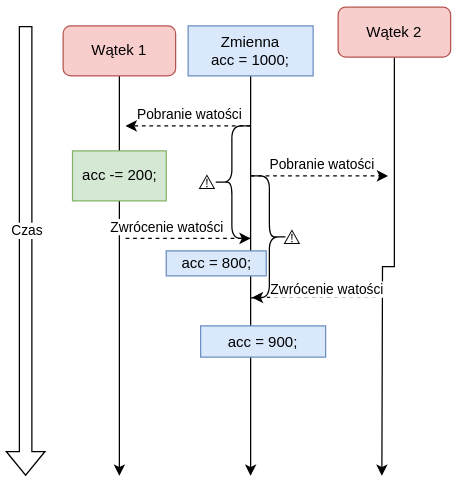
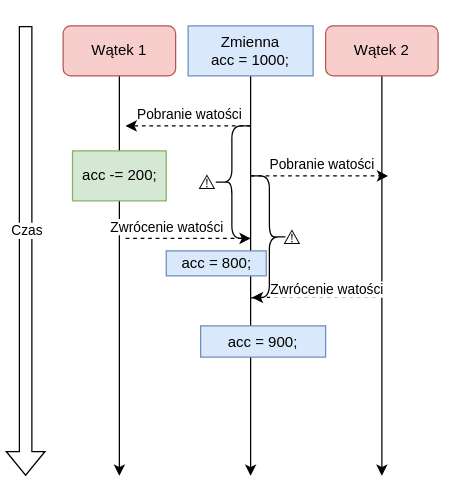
node "Wątek 2": moved (394, 32) -> (382, 51)
